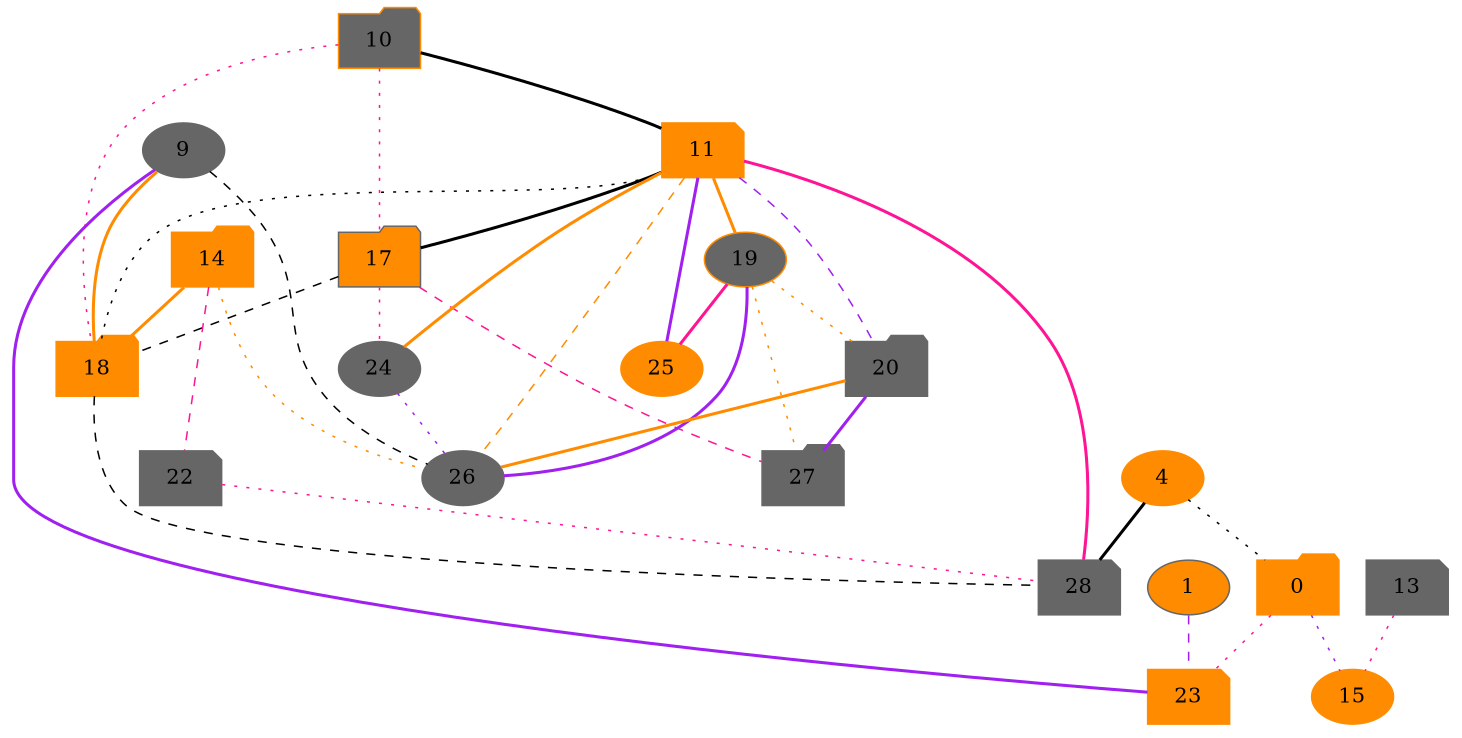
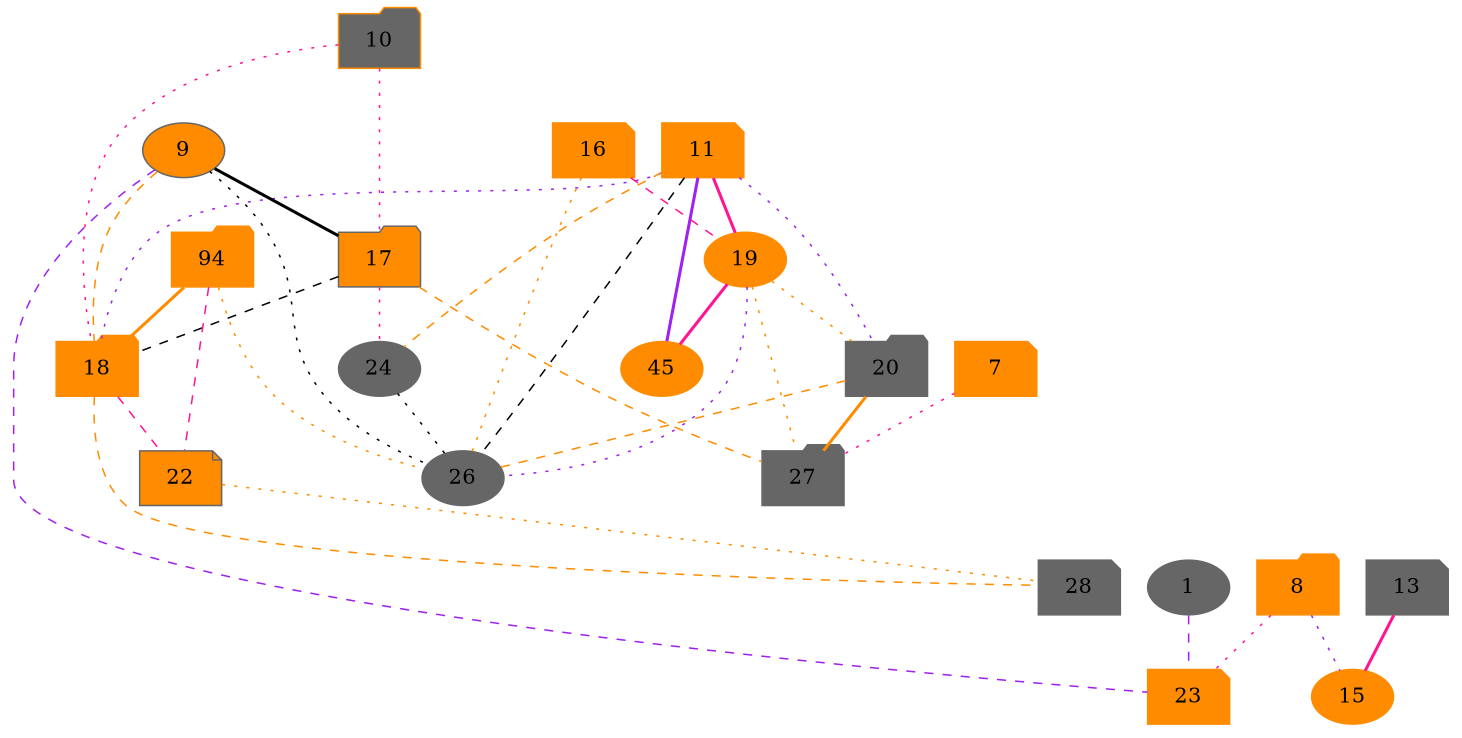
edge "10" -- "11": removed
node "9": fillcolor gray40 -> darkorange
node "16": added
edge "11" -- "18": color black -> purple
edge "11" -- "19": color darkorange -> deeppink
edge "11" -- "17": now "9" -- "17"
edge "9" -- "18": style bold -> dashed
edge "11" -- "24": style bold -> dashed
edge "11" -- "20": style dashed -> dotted
node "14": label "14" -> "94"
node "19": fillcolor gray40 -> darkorange
edge "11" -- "28": removed
edge "11" -- "26": color darkorange -> black
edge "9" -- "26": style dashed -> dotted
node "25": label "25" -> "45"
node "7": added
edge "17" -- "27": color deeppink -> darkorange
edge "18" -- "22": added
edge "24" -- "26": color purple -> black
edge "20" -- "27": color purple -> darkorange
edge "20" -- "26": style bold -> dashed
edge "19" -- "26": style bold -> dotted
node "22": fillcolor gray40 -> darkorange
node "4": removed
edge "22" -- "28": color deeppink -> darkorange
edge "18" -- "28": color black -> darkorange
node "1": fillcolor darkorange -> gray40
node "0": label "0" -> "8"
edge "9" -- "23": style bold -> dashed
edge "13" -- "15": style dotted -> bold
